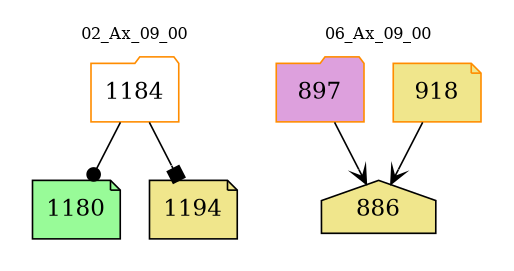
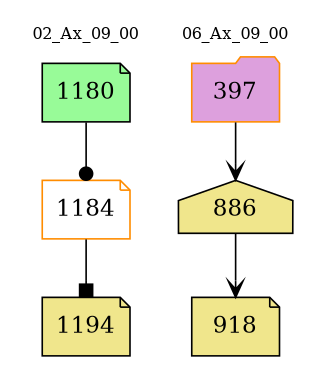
node "1184": shape folder -> note
node "897": label "897" -> "397"
node "918": color darkorange -> black
edge "1184" -> "1180": reversed
edge "918" -> "886": reversed
